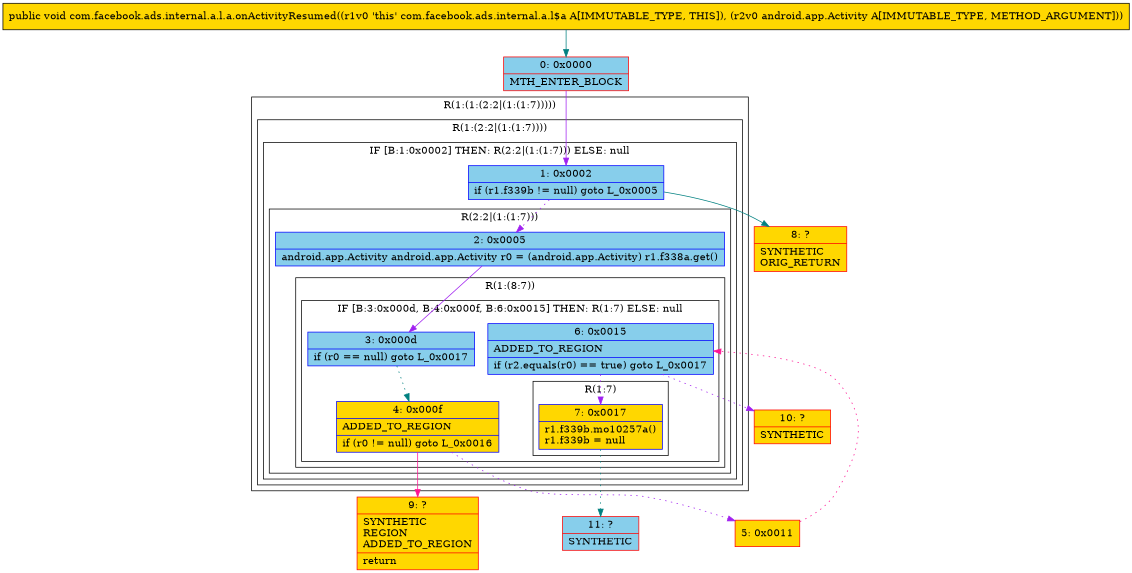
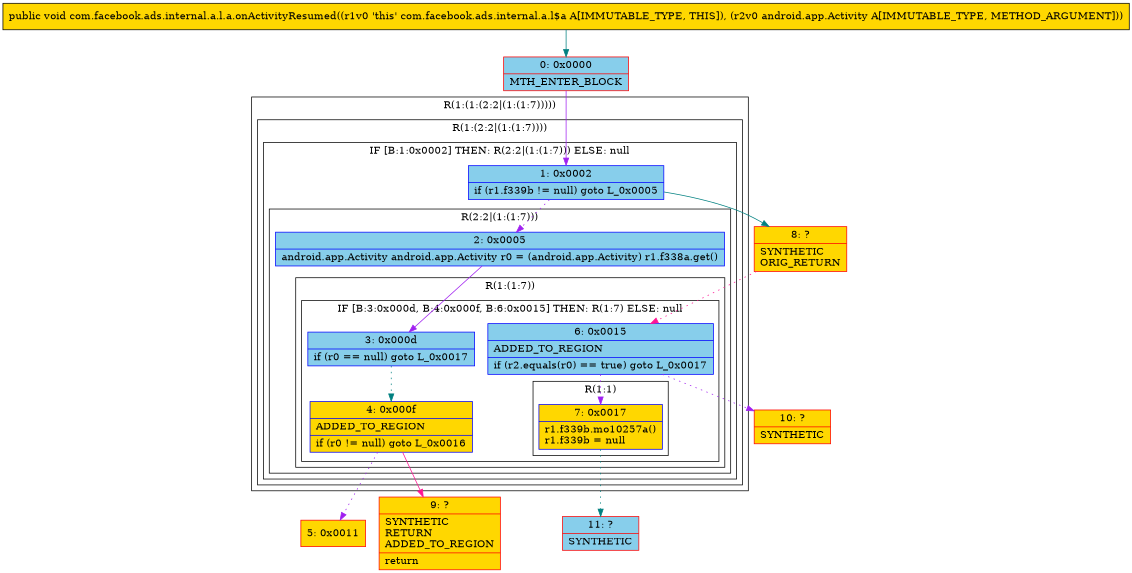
cluster "R(1:(8:7))": label "R(1:(8:7))" -> "R(1:(1:7))"
cluster "R(1:7)": label "R(1:7)" -> "R(1:1)"
edge "5: 0x0011" -> "6: 0x0015": now "8: ?" -> "6: 0x0015"
node "9: ?": text "REGION" -> "RETURN"
